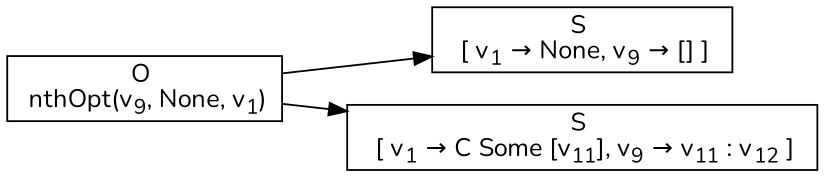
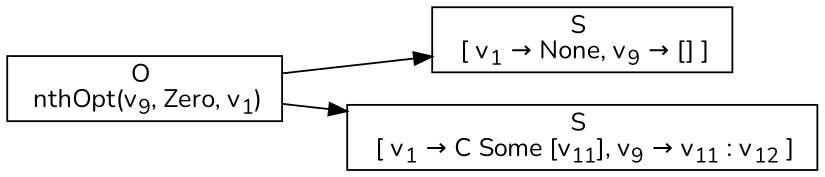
node "O": text ", None, v" -> ", Zero, v"
